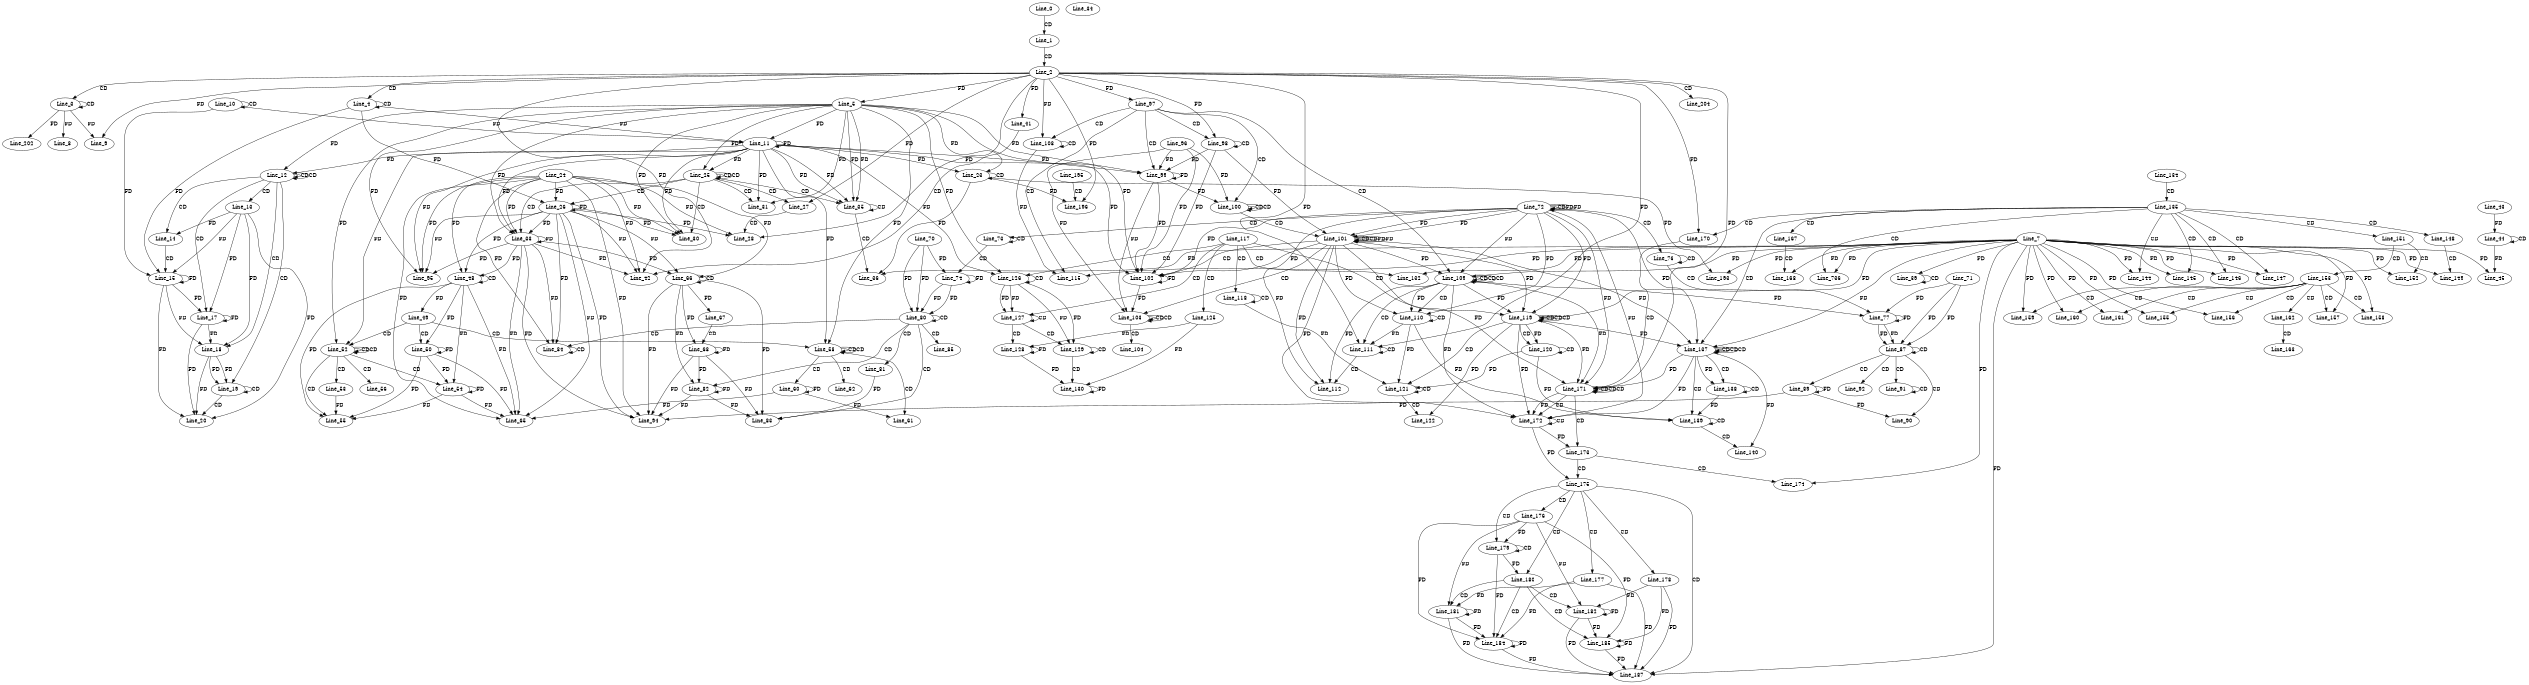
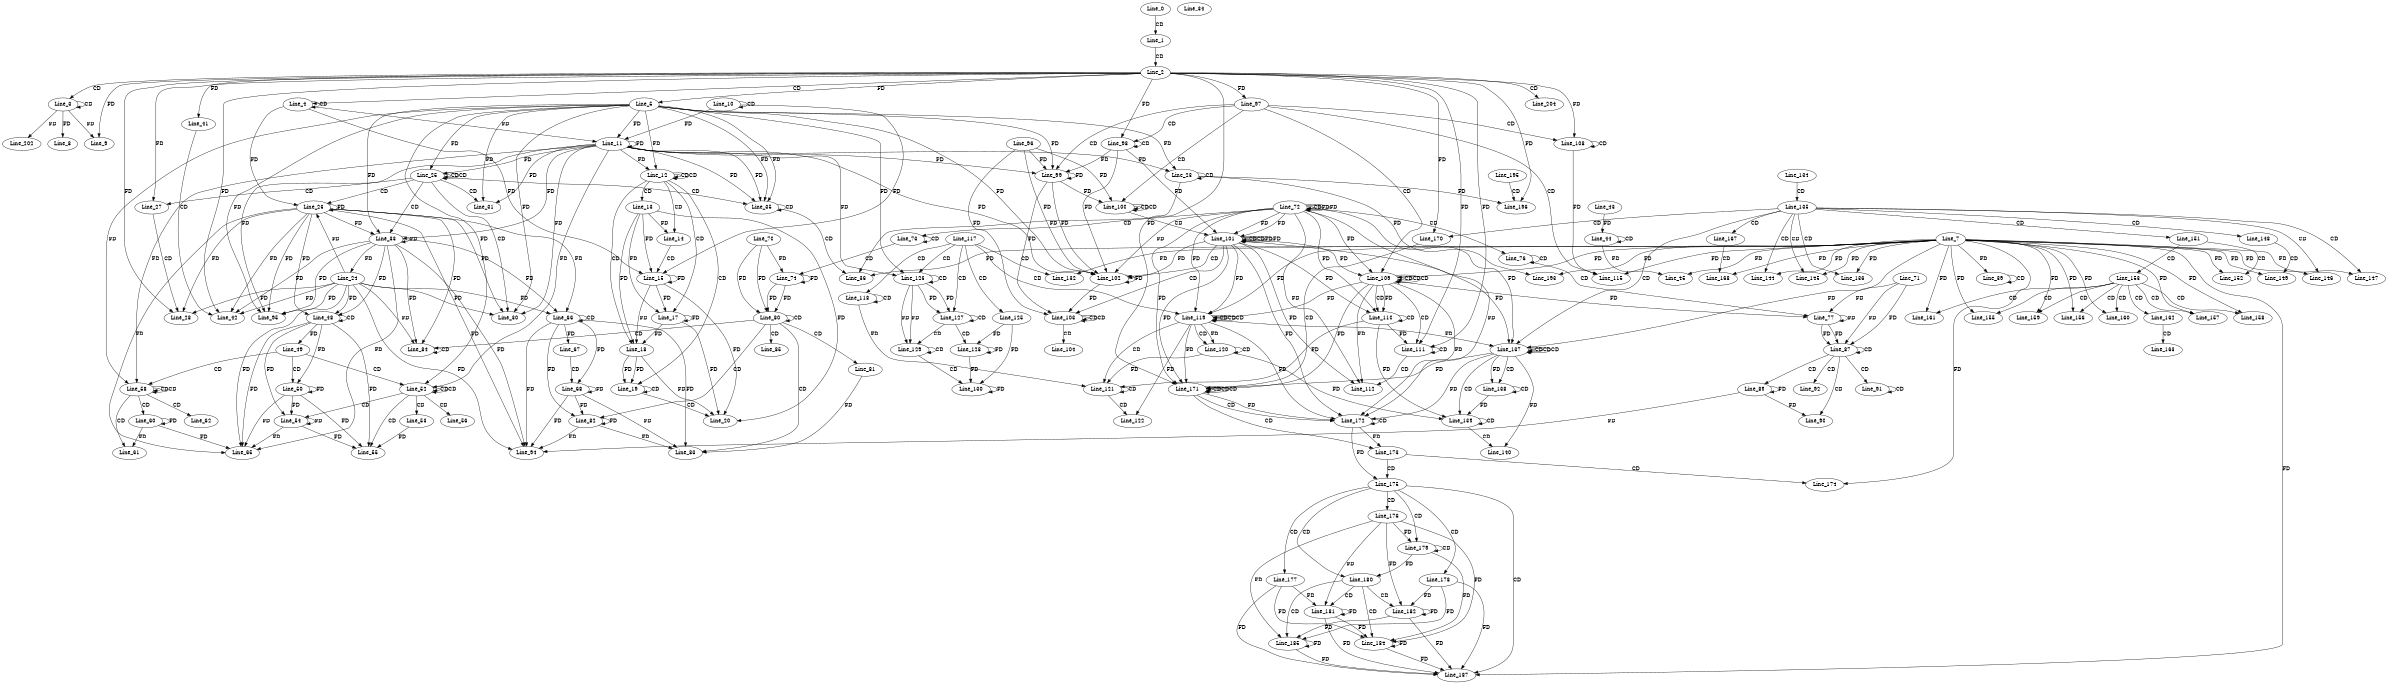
edge "Line_24" -> "Line_33": reversed
node "Line_736": label "Line_736" -> "Line_136"
